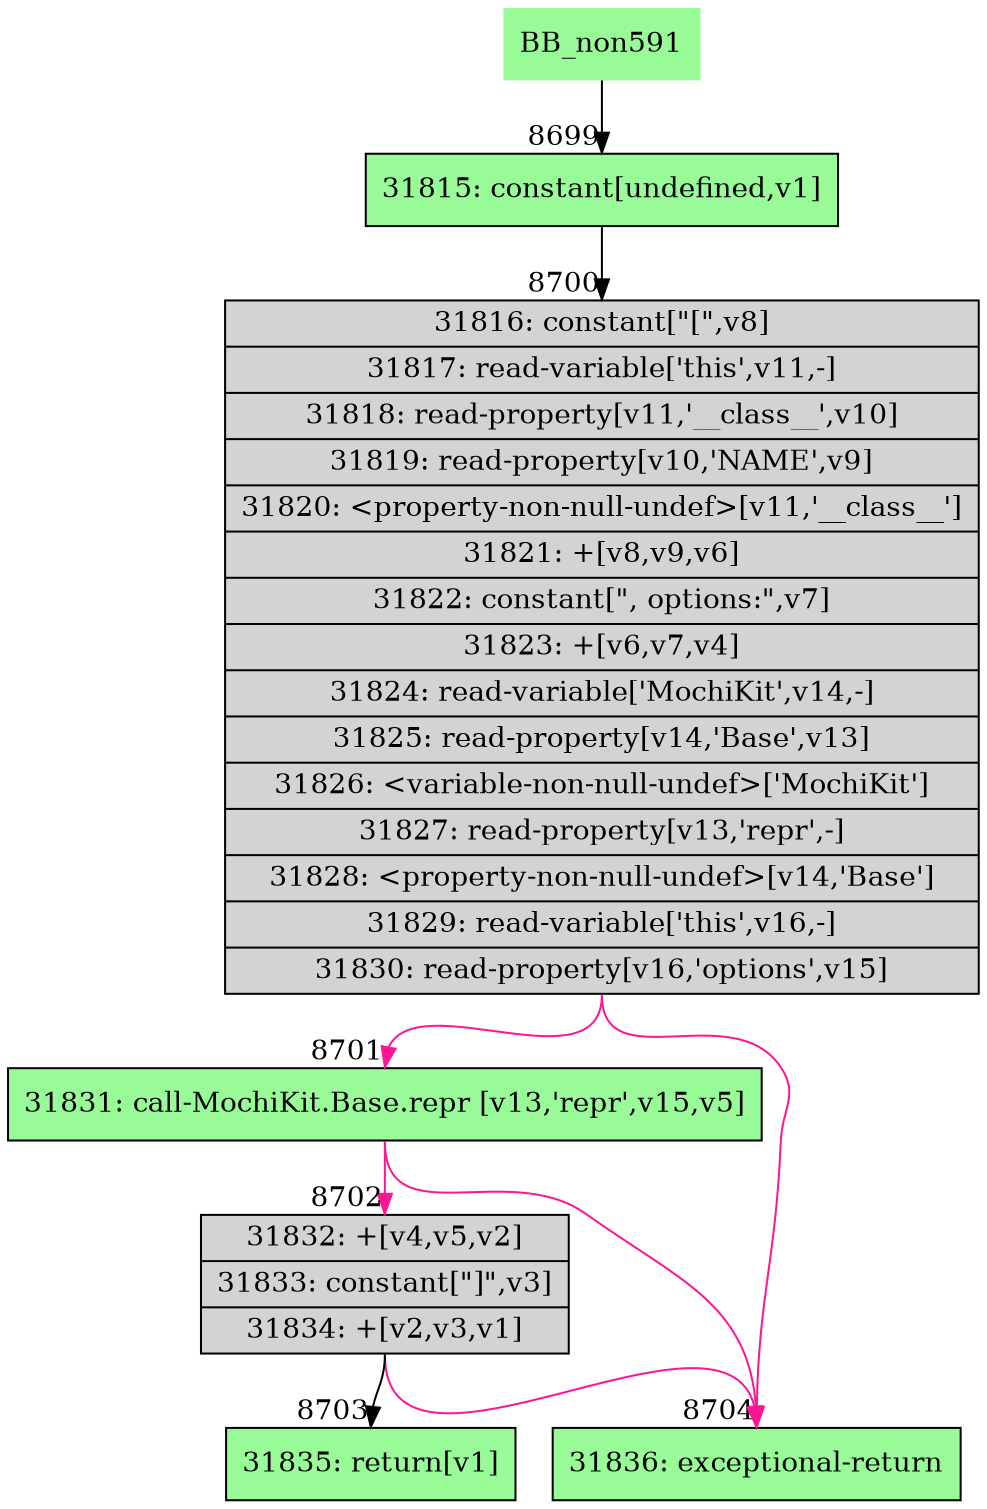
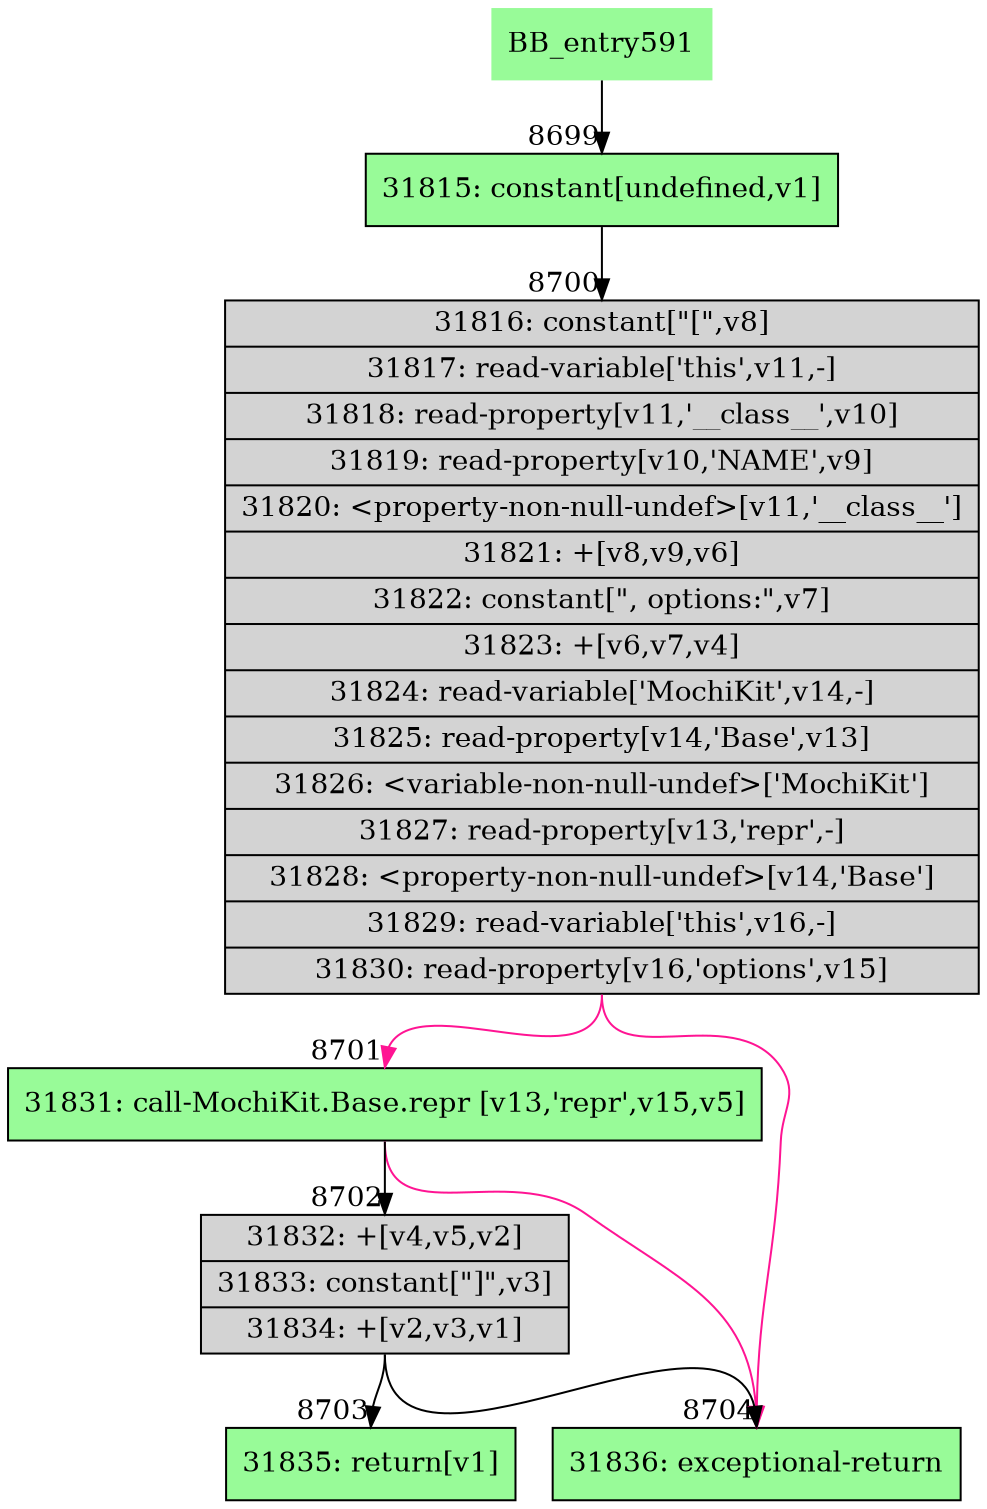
node "BB_non591": label "BB_non591" -> "BB_entry591"
edge "31831: call-MochiKit.Base.repr [v13,'repr',v15,v5]" -> "31832: +[v4,v5,v2]": color deeppink -> black
edge "31832: +[v4,v5,v2]" -> "31836: exceptional-return": color deeppink -> black
